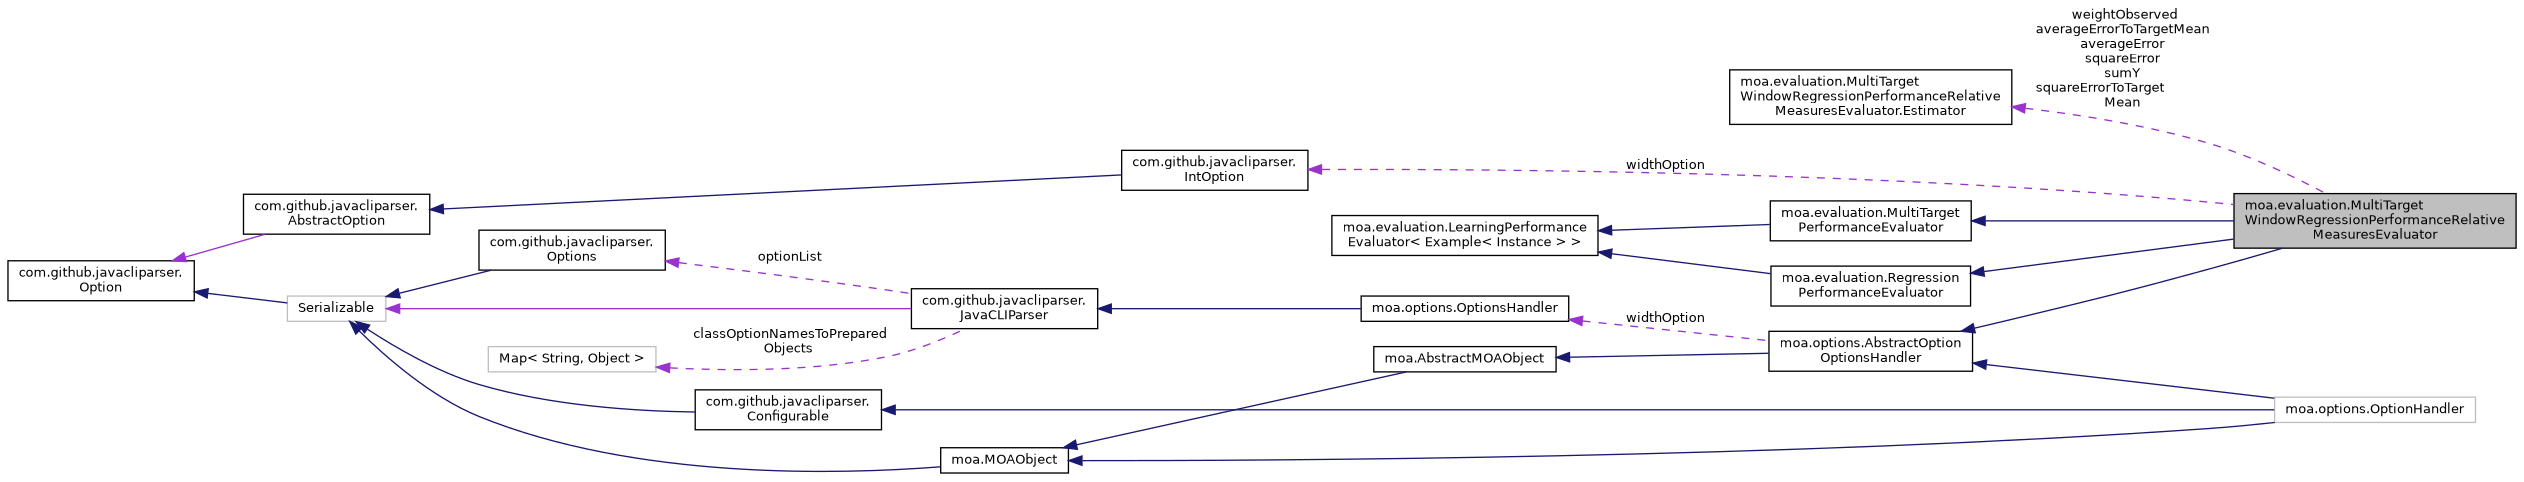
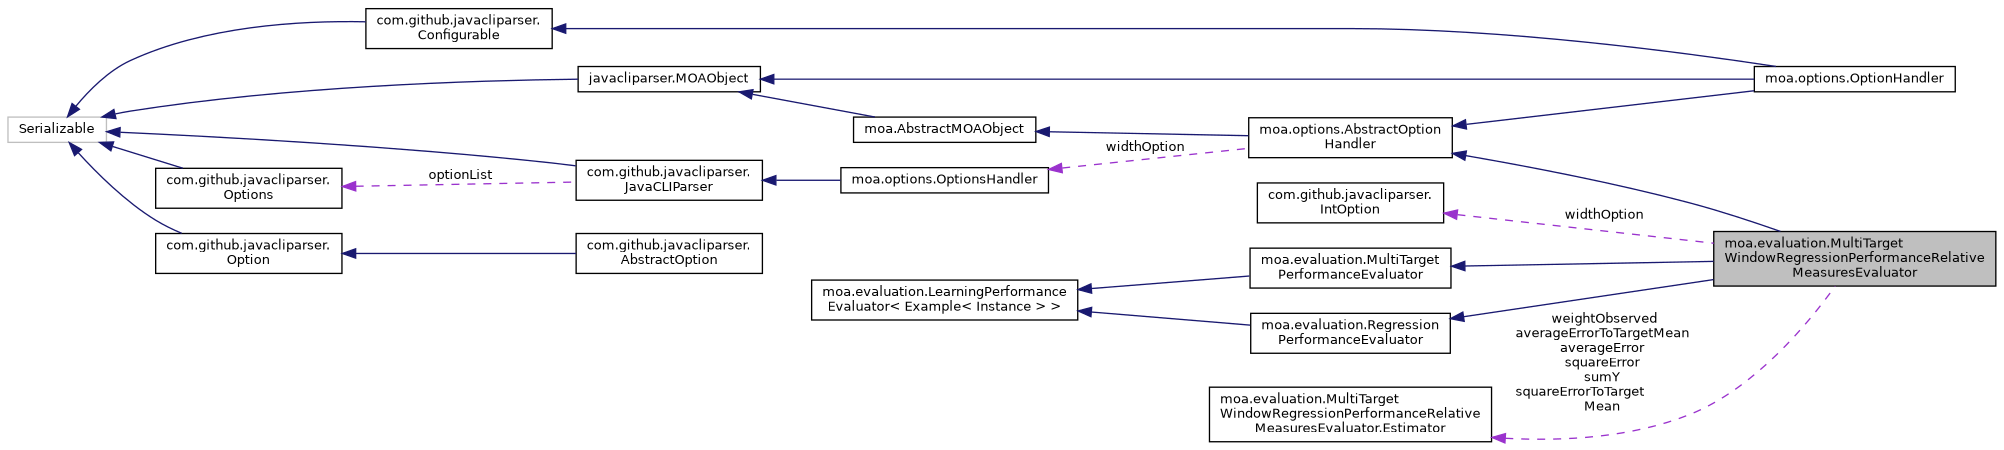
edge "com.github.javacliparser. IntOption" -> "com.github.javacliparser. AbstractOption": removed
edge "com.github.javacliparser. AbstractOption" -> "com.github.javacliparser. Option": color darkorchid3 -> midnightblue
edge "Serializable" -> "com.github.javacliparser. Option": reversed
edge "com.github.javacliparser. JavaCLIParser" -> "Serializable": color darkorchid3 -> midnightblue
node "moa.options.AbstractOption OptionsHandler": label "moa.options.AbstractOption OptionsHandler" -> "moa.options.AbstractOption Handler"
node "Map< String, Object >": removed
node "moa.options.OptionHandler": color grey75 -> black
node "moa.MOAObject": label "moa.MOAObject" -> "javacliparser.MOAObject"
